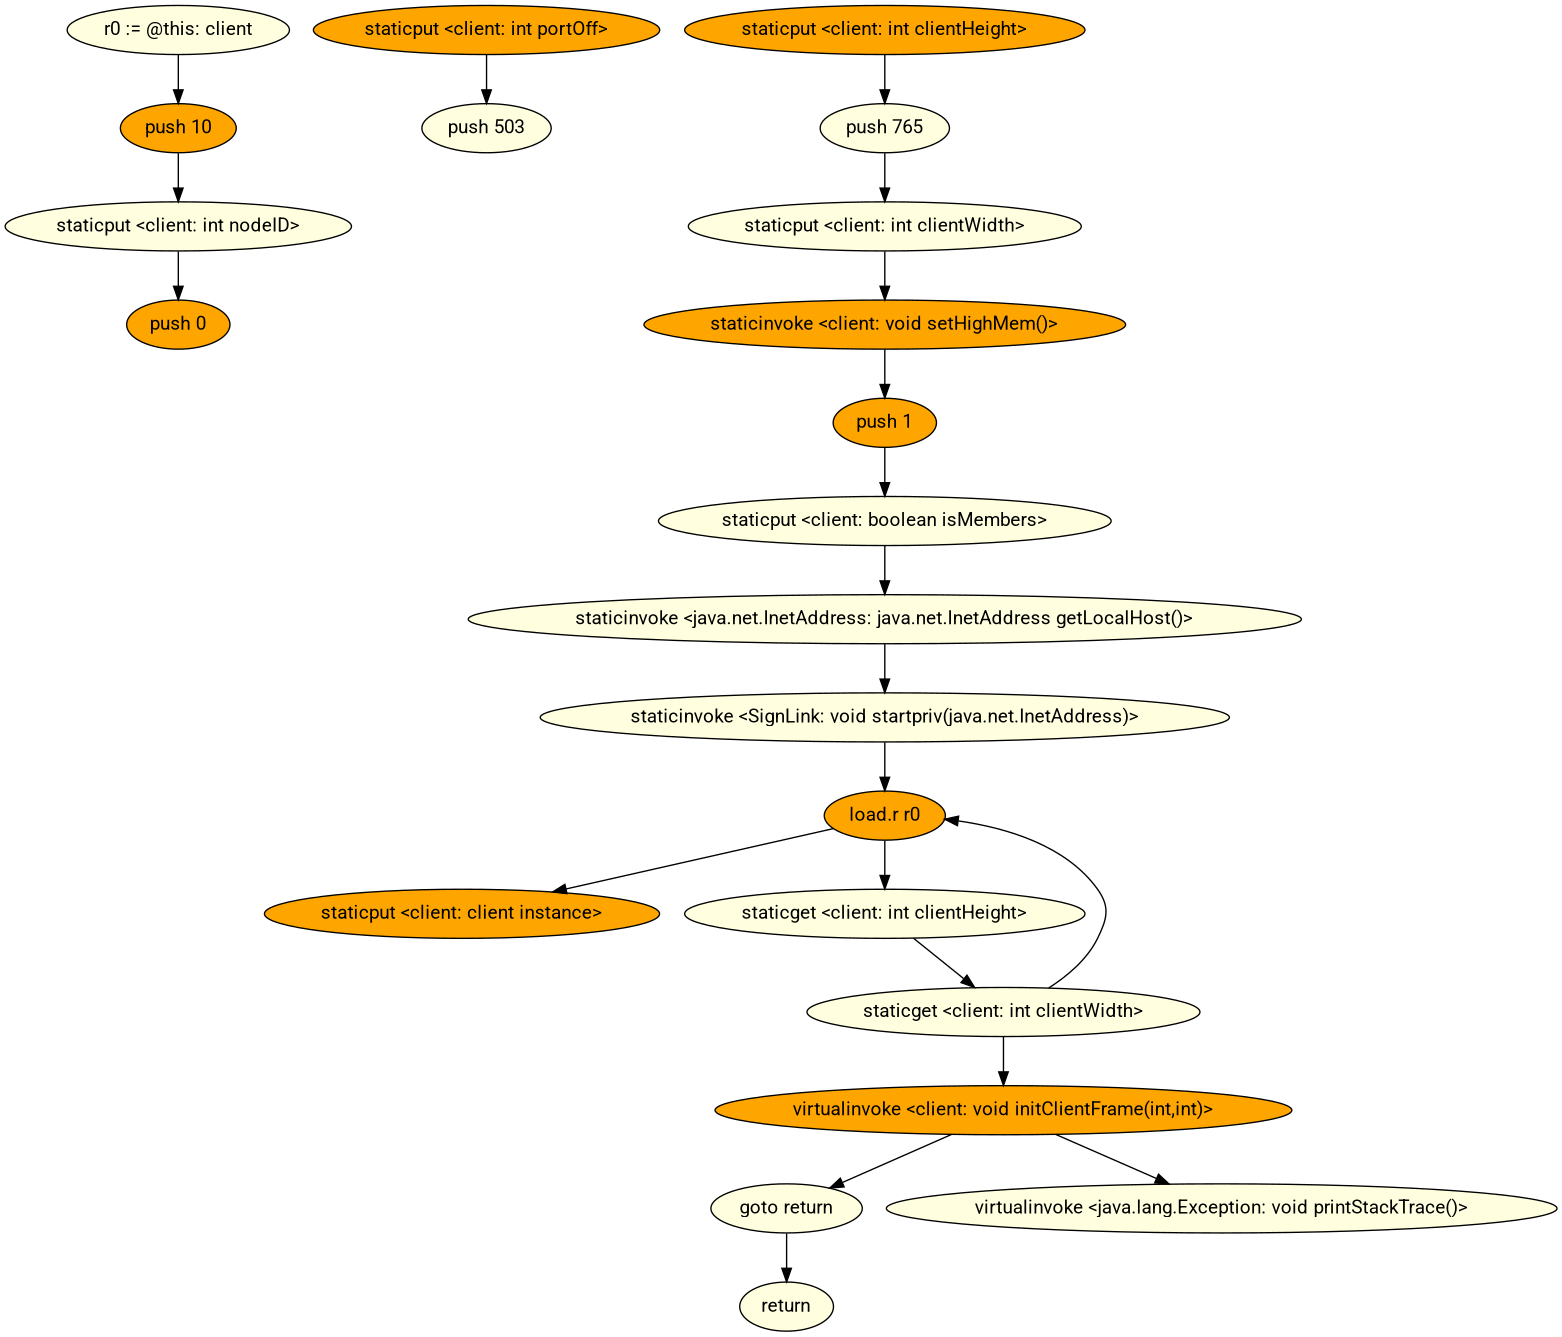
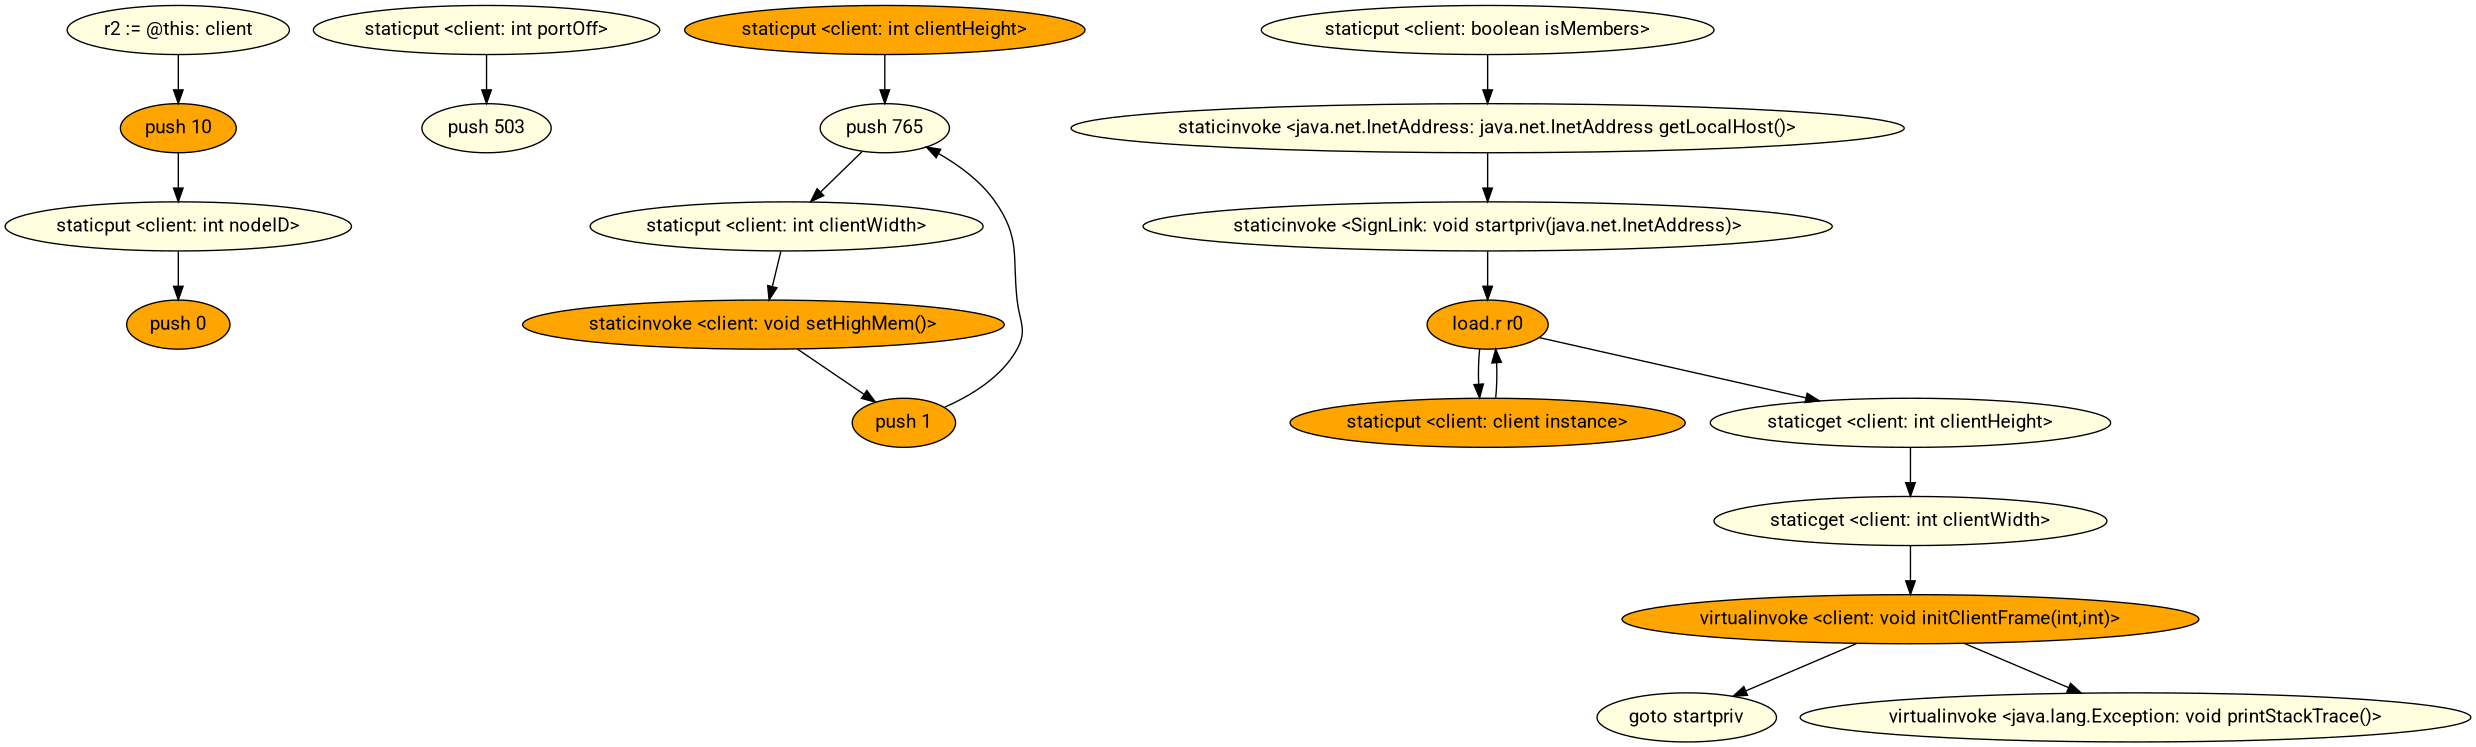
node "r0 := @this: client": label "r0 := @this: client" -> "r2 := @this: client"
node "staticput <client: int portOff>": fillcolor orange -> lightyellow
edge "push 1" -> "staticput <client: boolean isMembers>": now "push 1" -> "push 765"
edge "staticget <client: int clientWidth>" -> "load.r r0": now "staticput <client: client instance>" -> "load.r r0"
node "goto return": label "goto return" -> "goto startpriv"
node "return": removed
